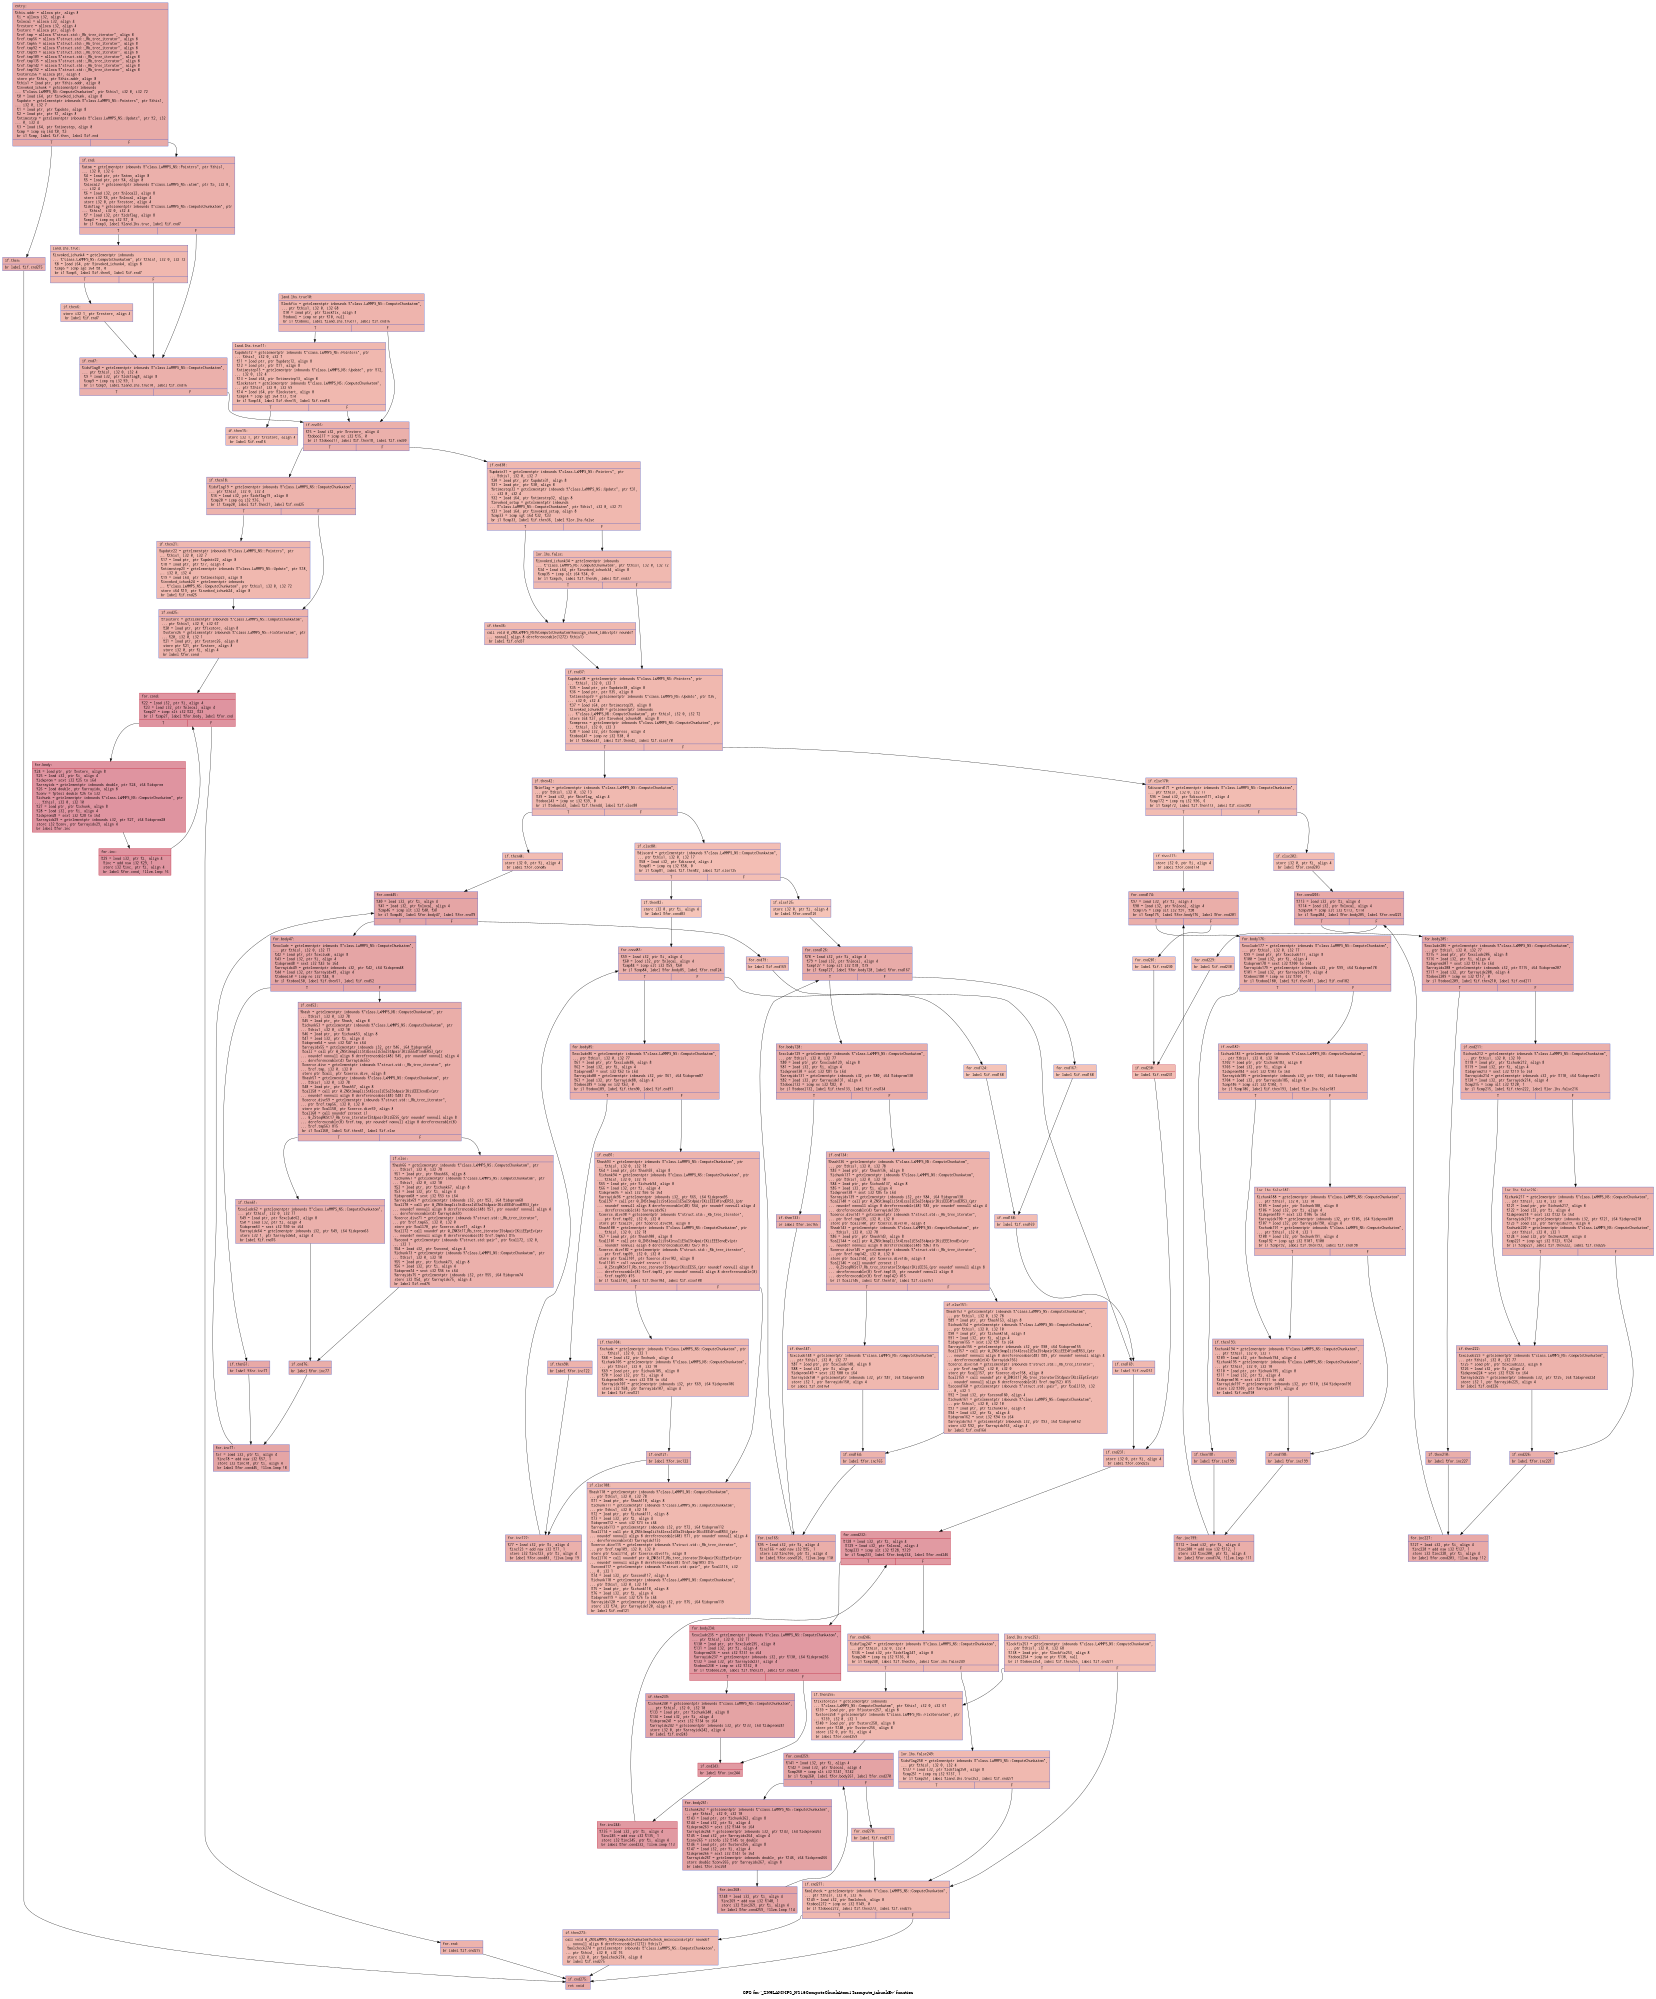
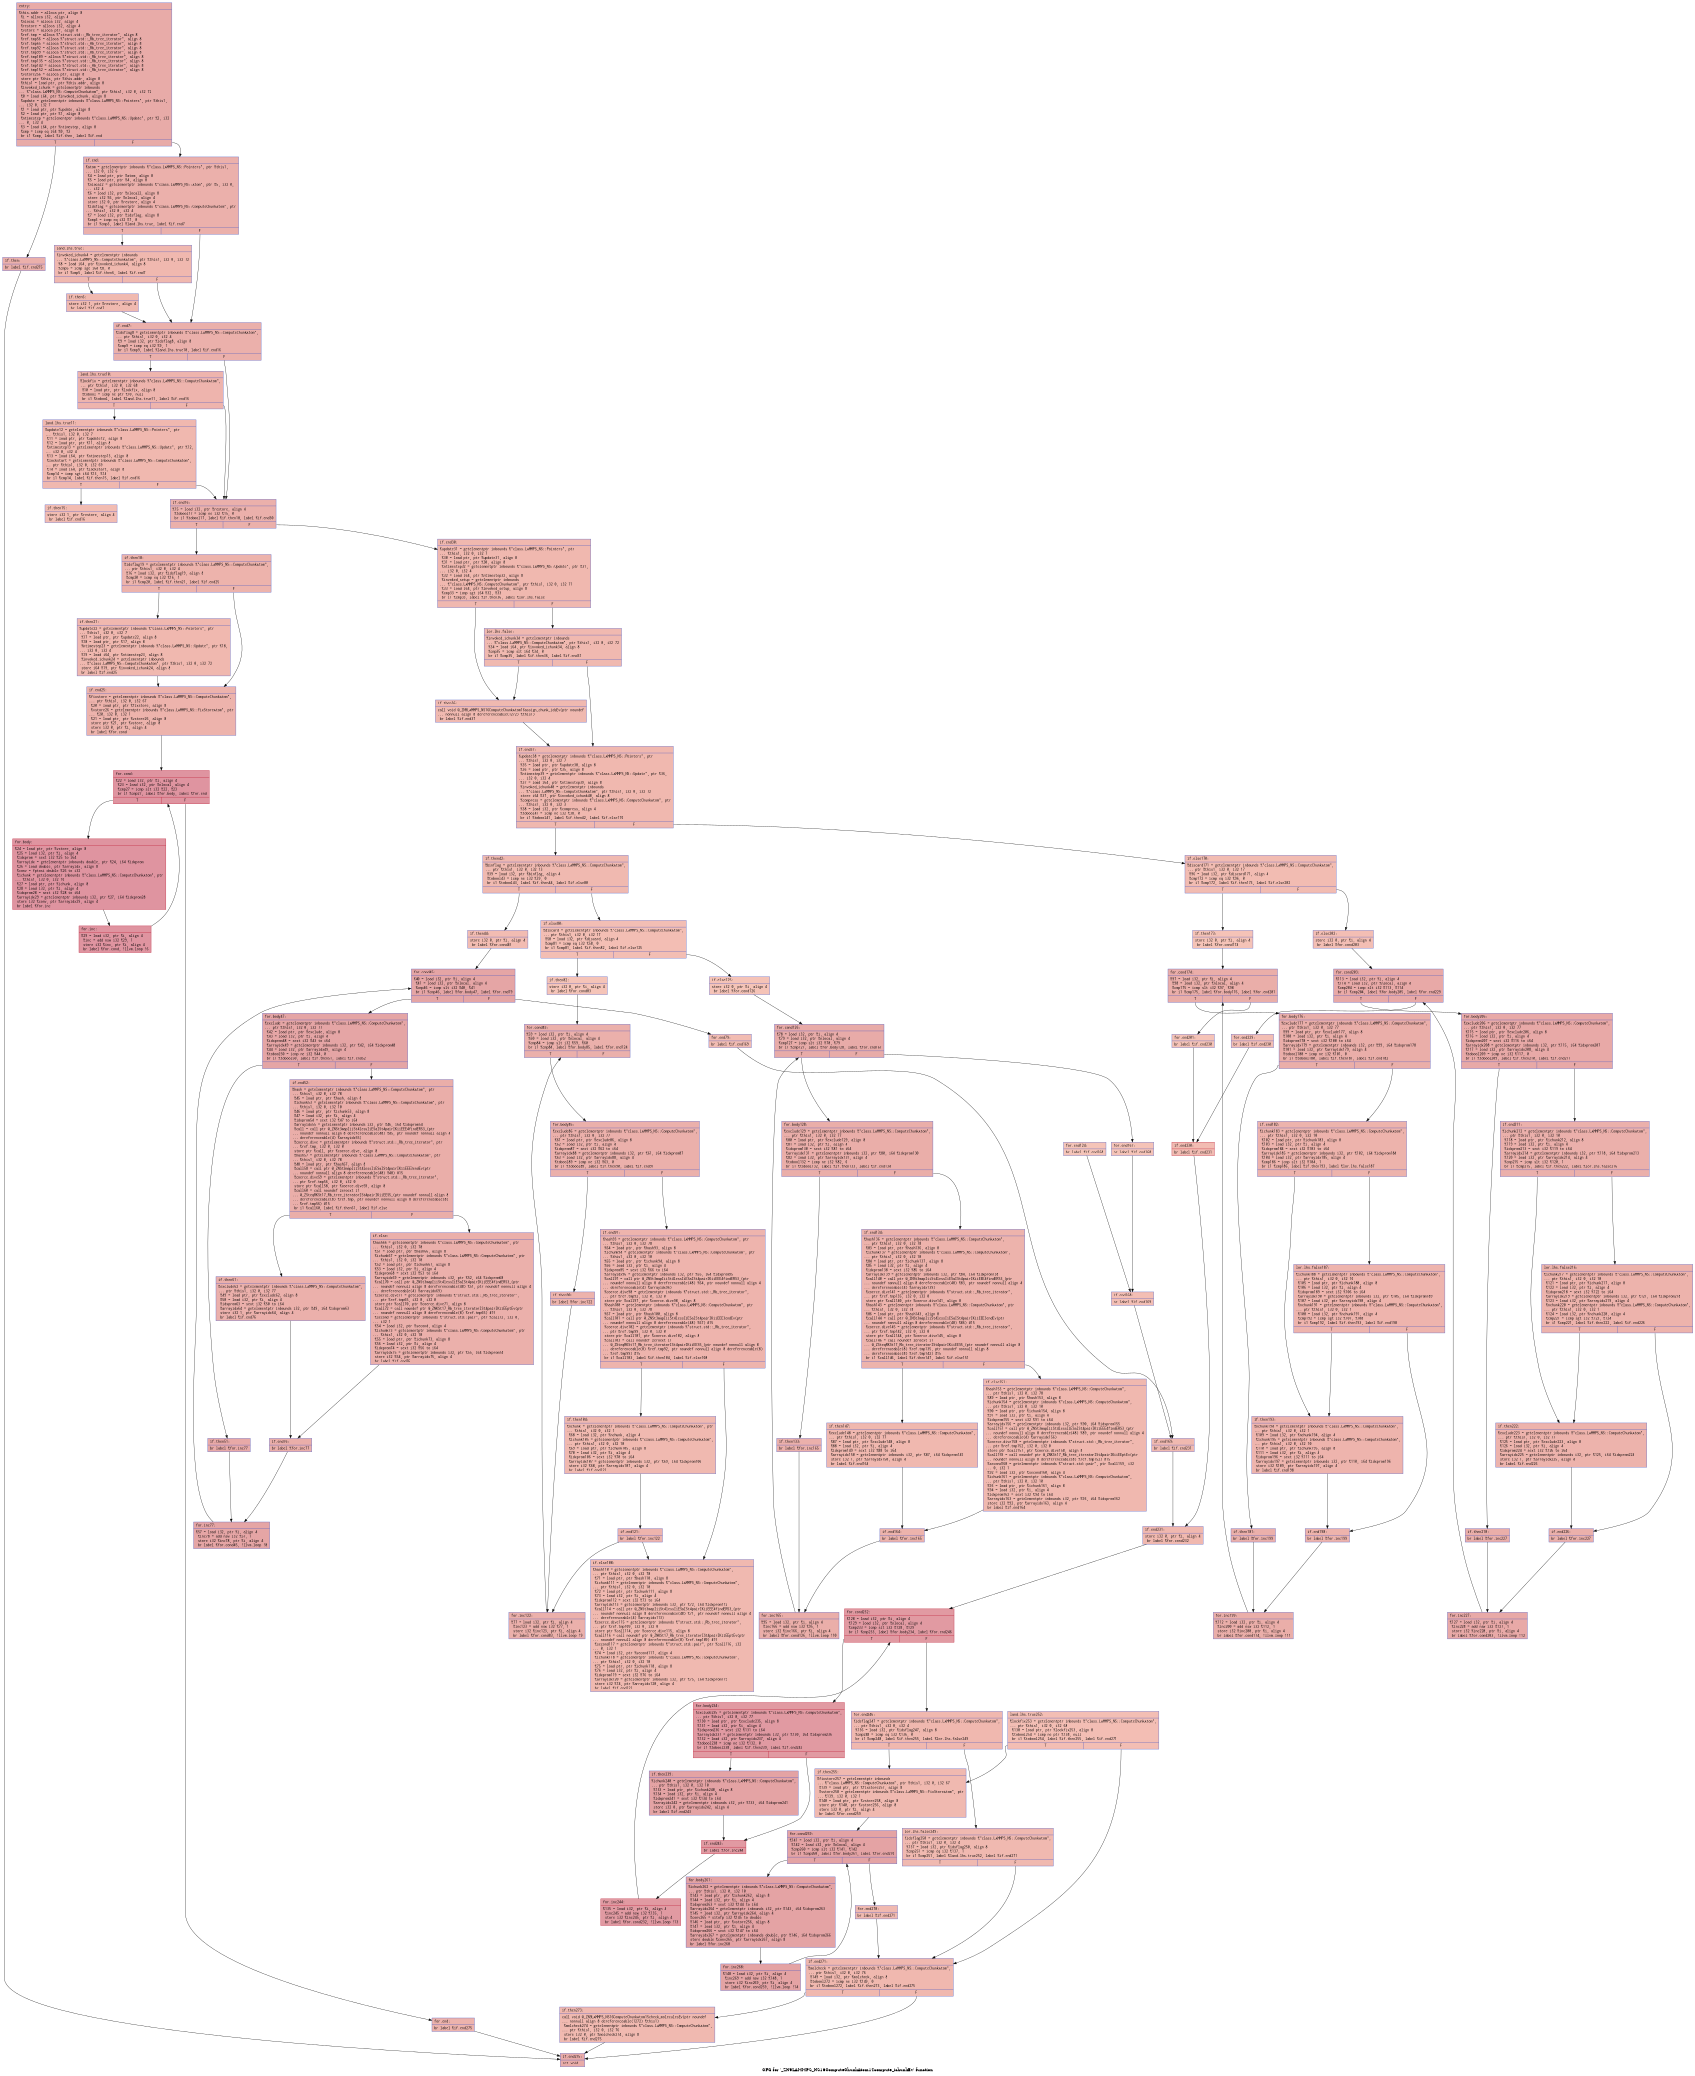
edge "if.end7:" -> "land.lhs.true10:": added
edge "for.cond83:" -> "for.end124:": removed
